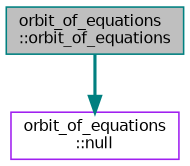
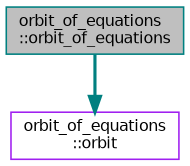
node "orbit_of_equations ::null": label "orbit_of_equations ::null" -> "orbit_of_equations ::orbit"
